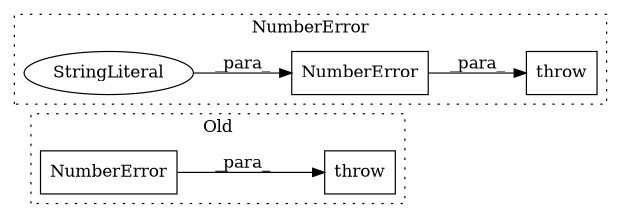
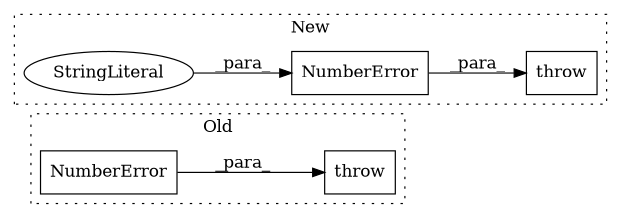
cluster "NumberError": label "NumberError" -> "New"
